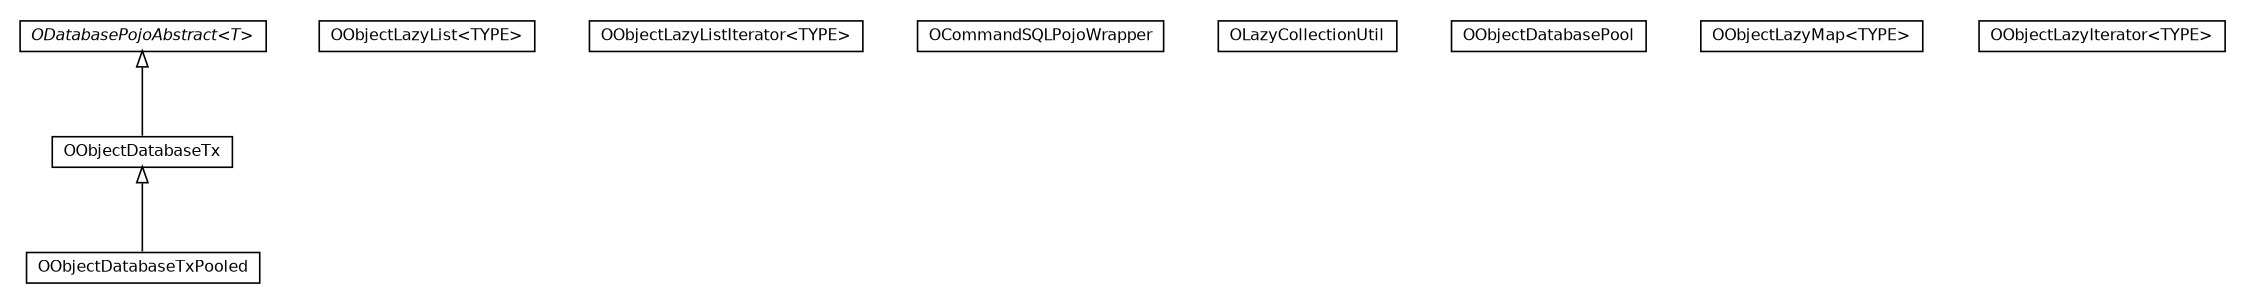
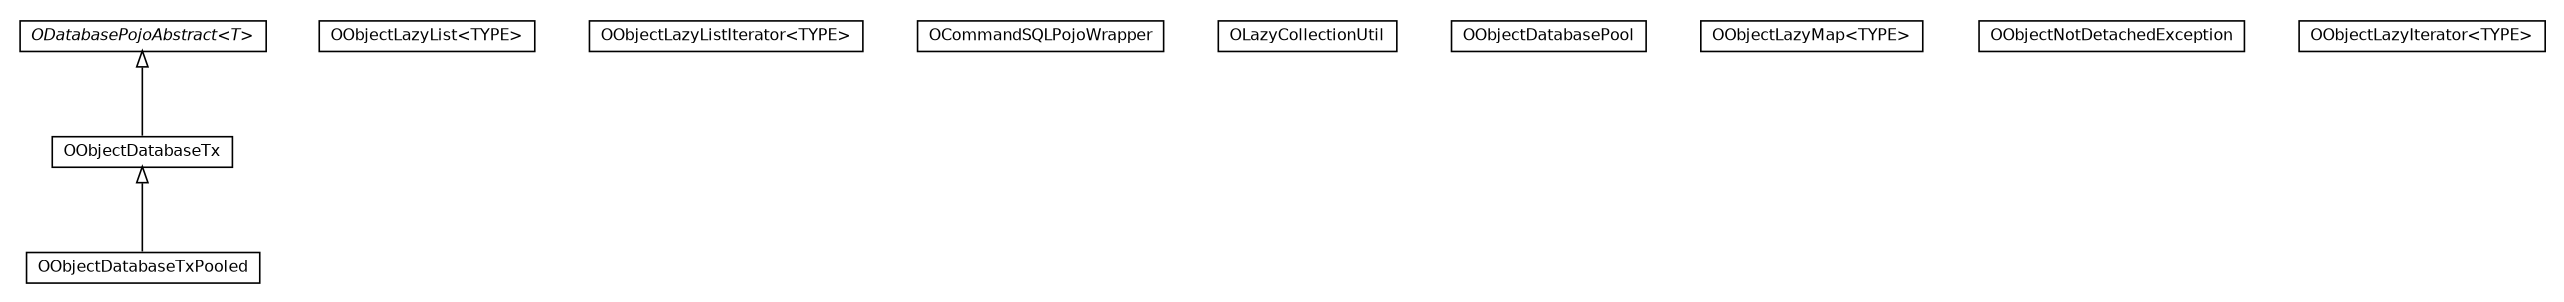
node "OObjectNotDetachedException": added
